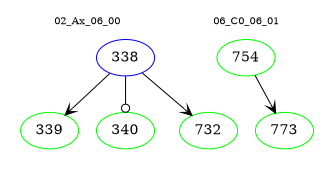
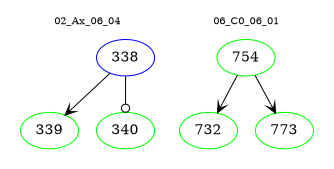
cluster "02_Ax_06_00": label "02_Ax_06_00" -> "02_Ax_06_04"
edge "338" -> "732": now "754" -> "732"
